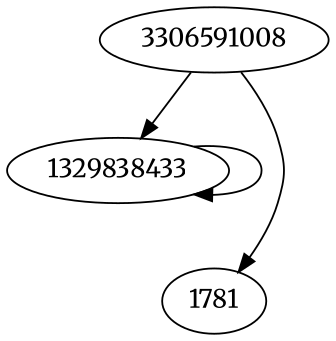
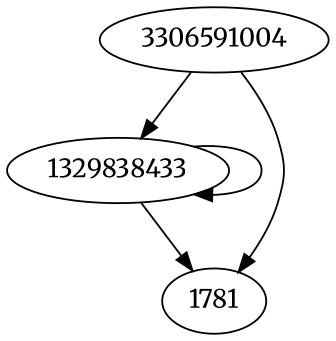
node "3306591008": label "3306591008" -> "3306591004"
edge "1329838433" -> "1781": added
